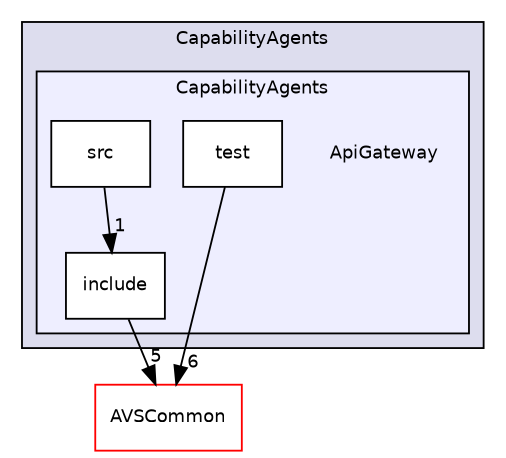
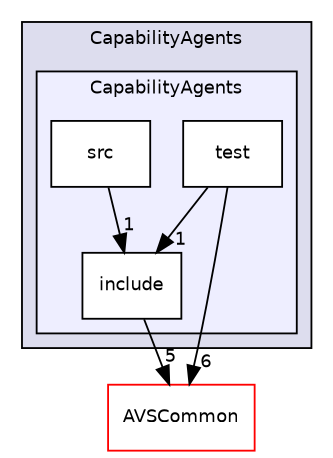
node "ApiGateway": removed
edge "test" -> "include": added
